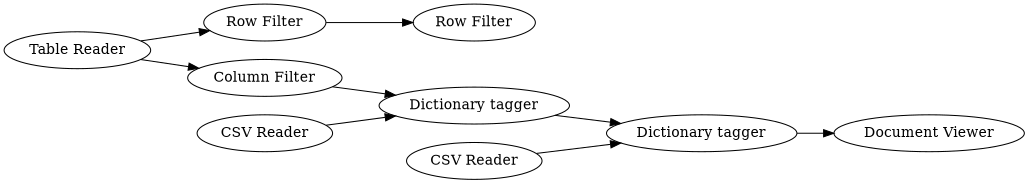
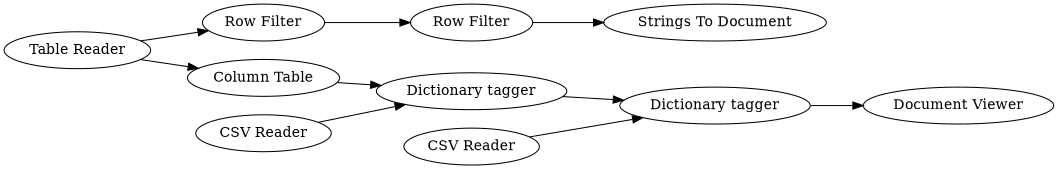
node "Strings To Document": added
node "Column Filter": label "Column Filter" -> "Column Table"
